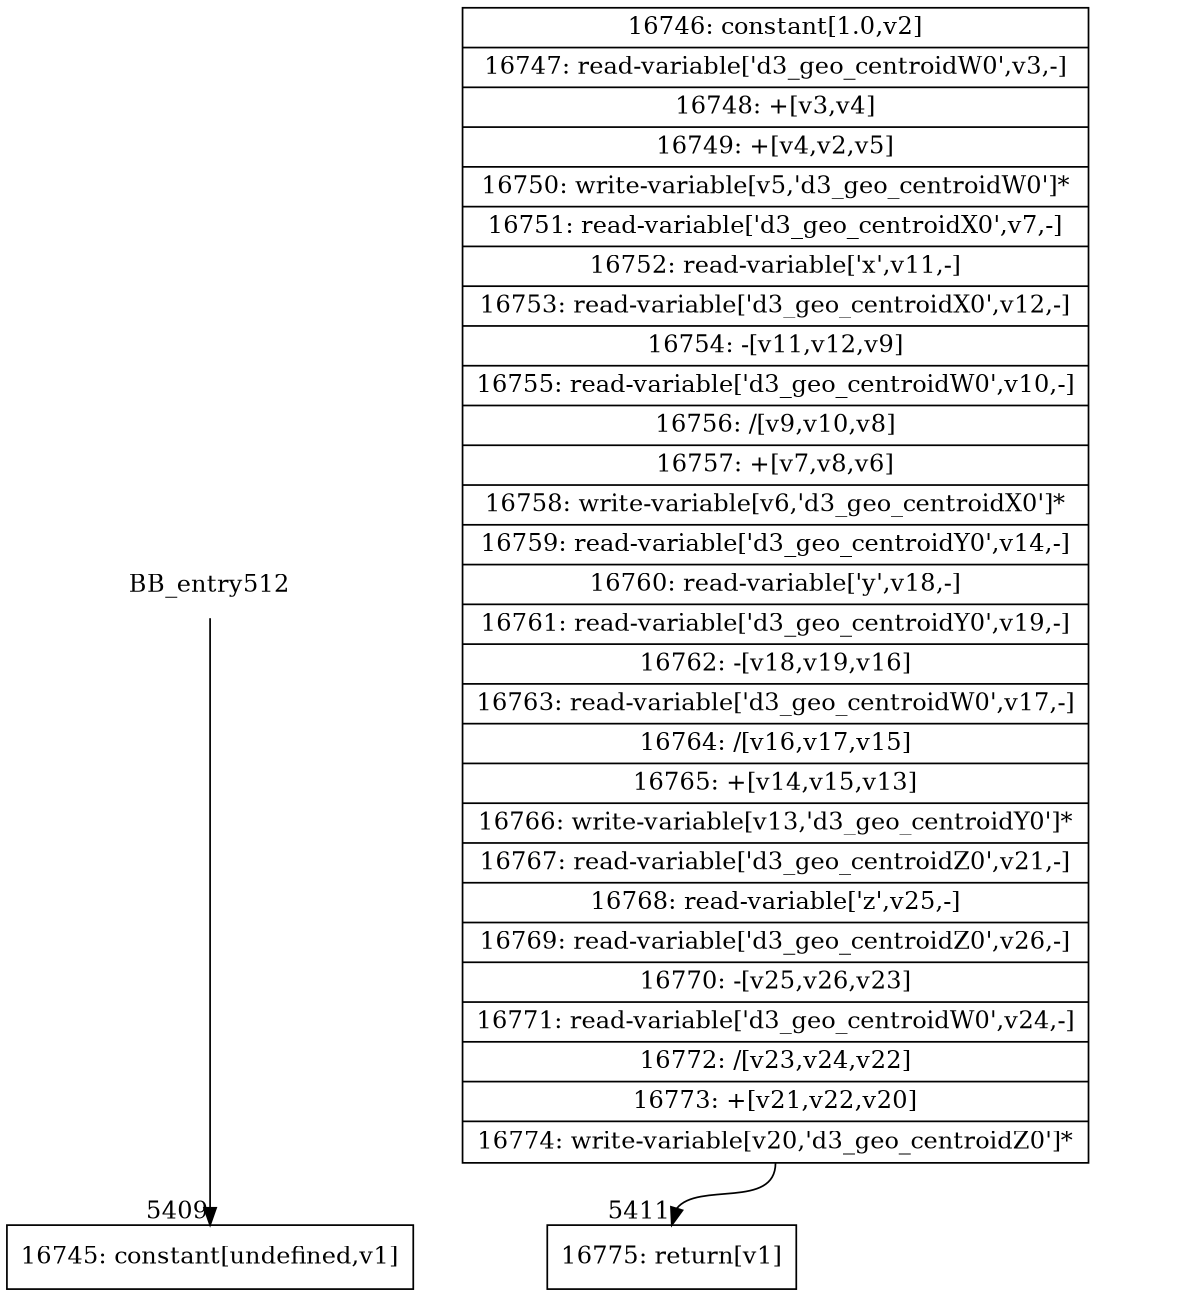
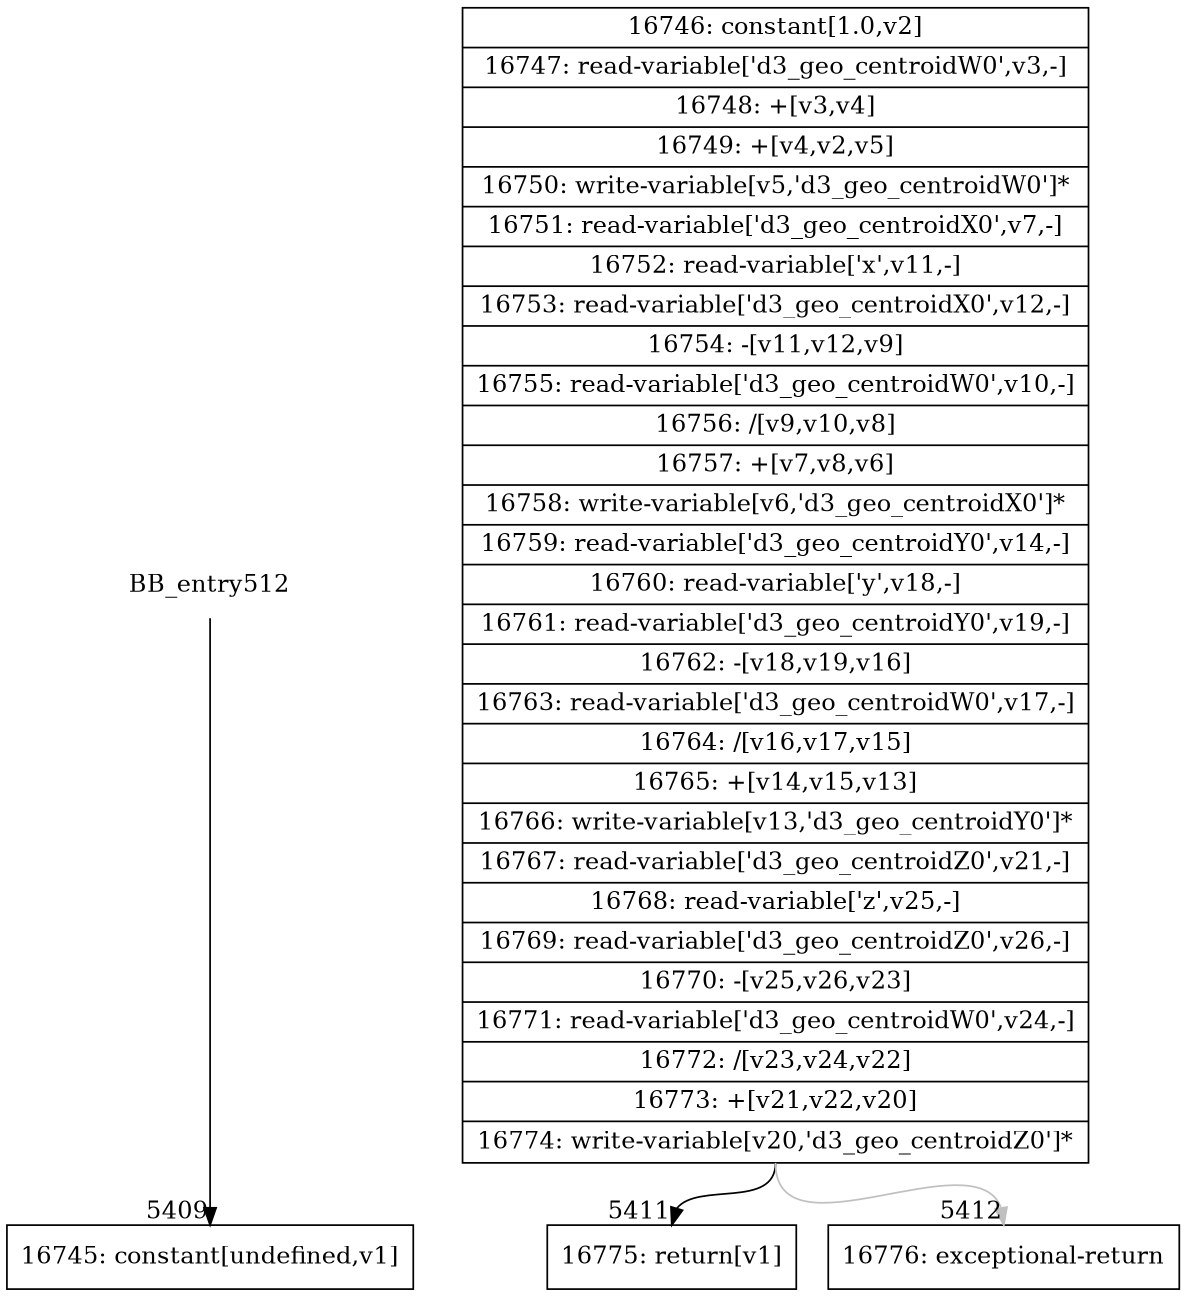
node "16776: exceptional-return": added
